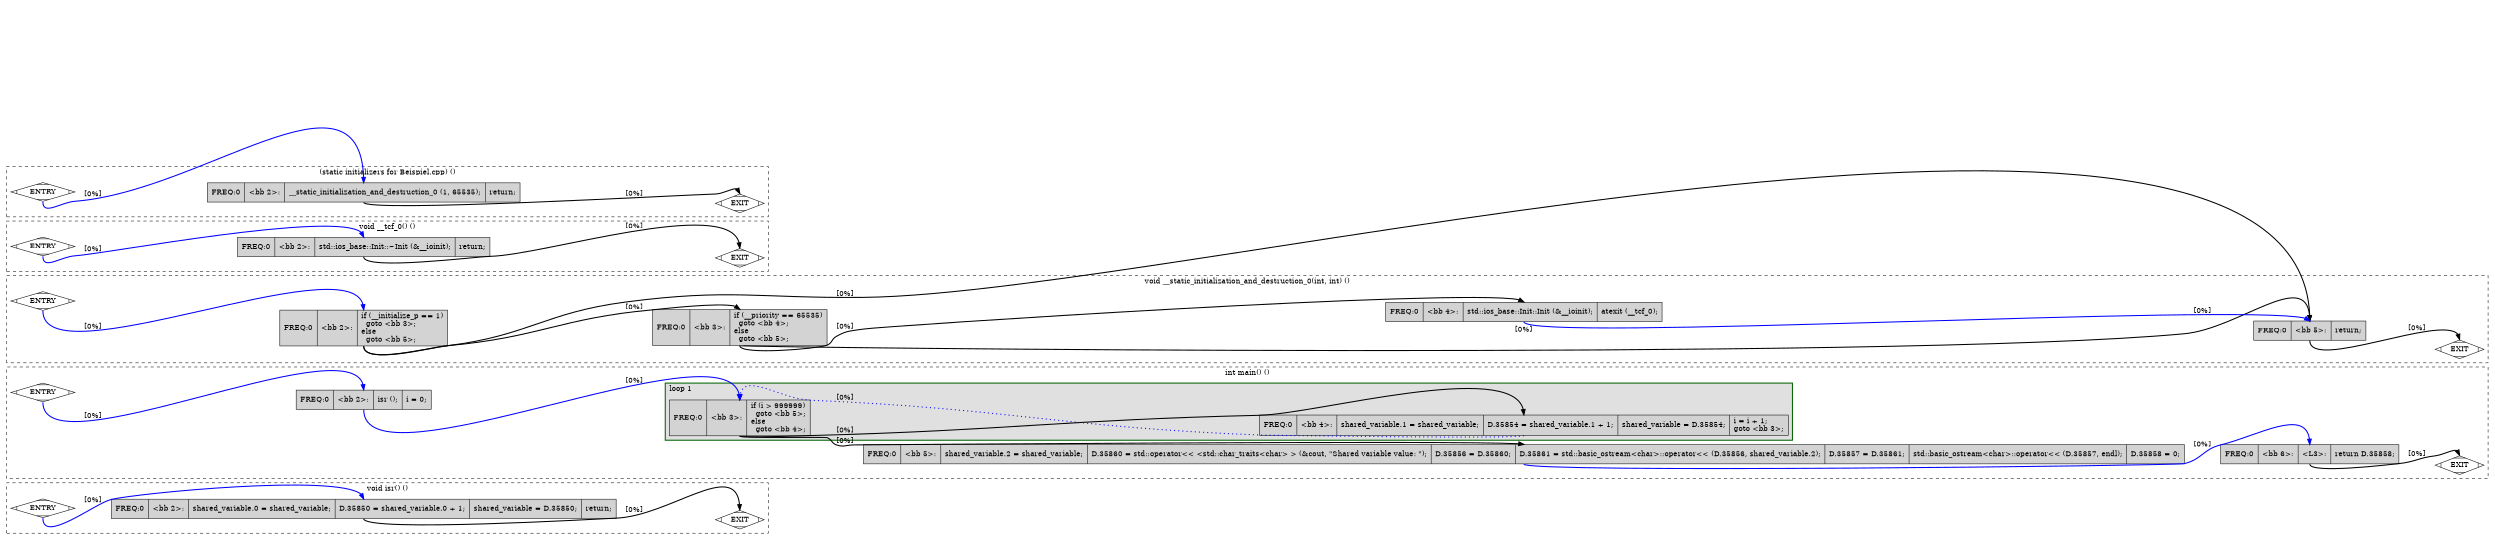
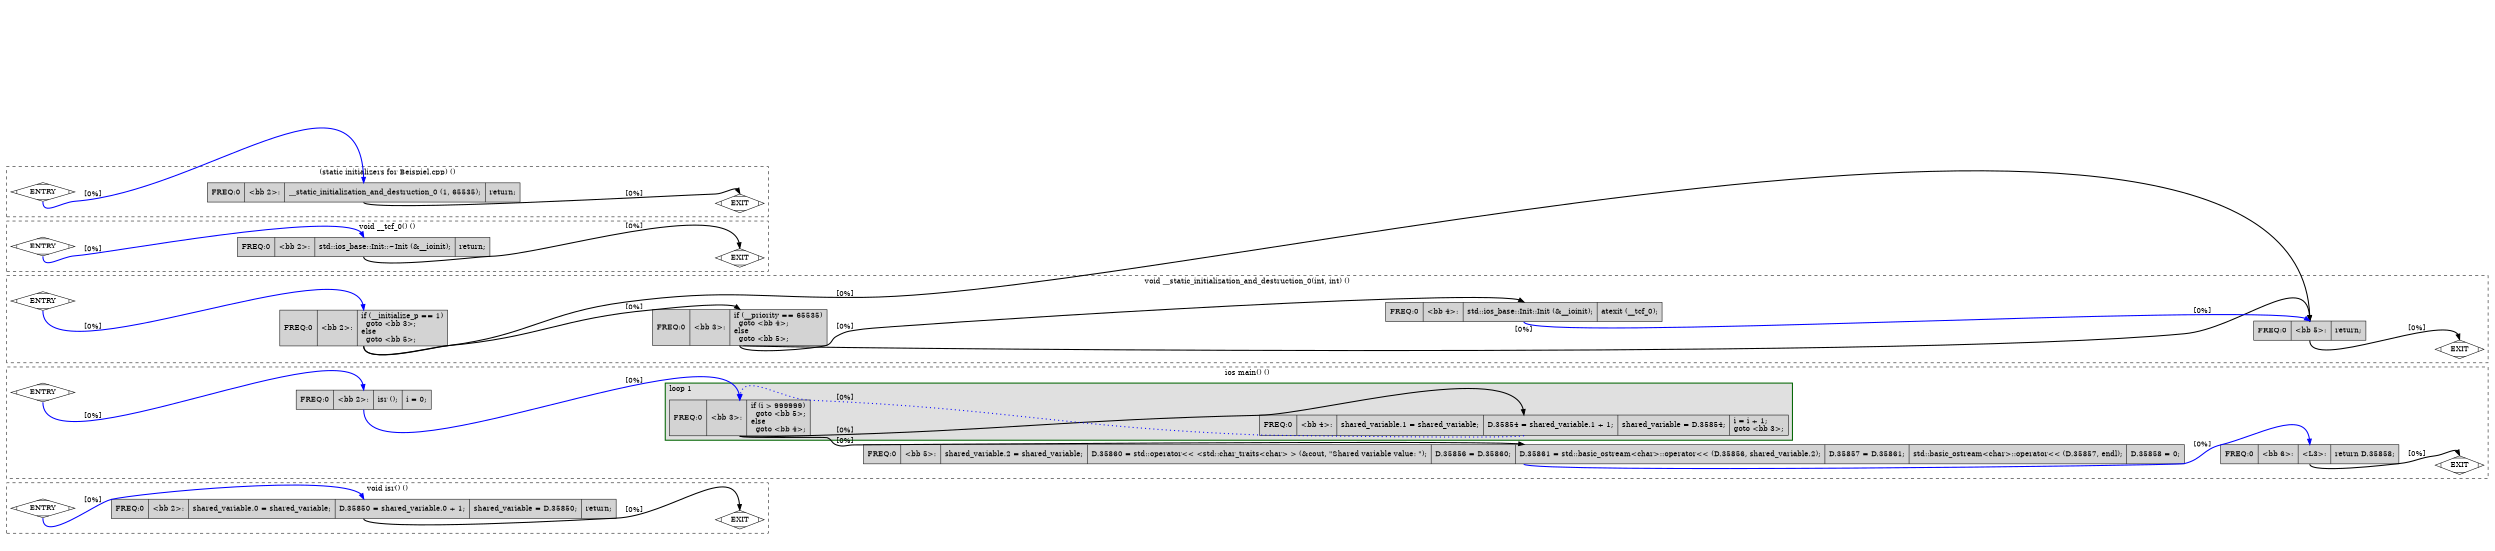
cluster "int main() ()": label "int main() ()" -> "ios main() ()"
